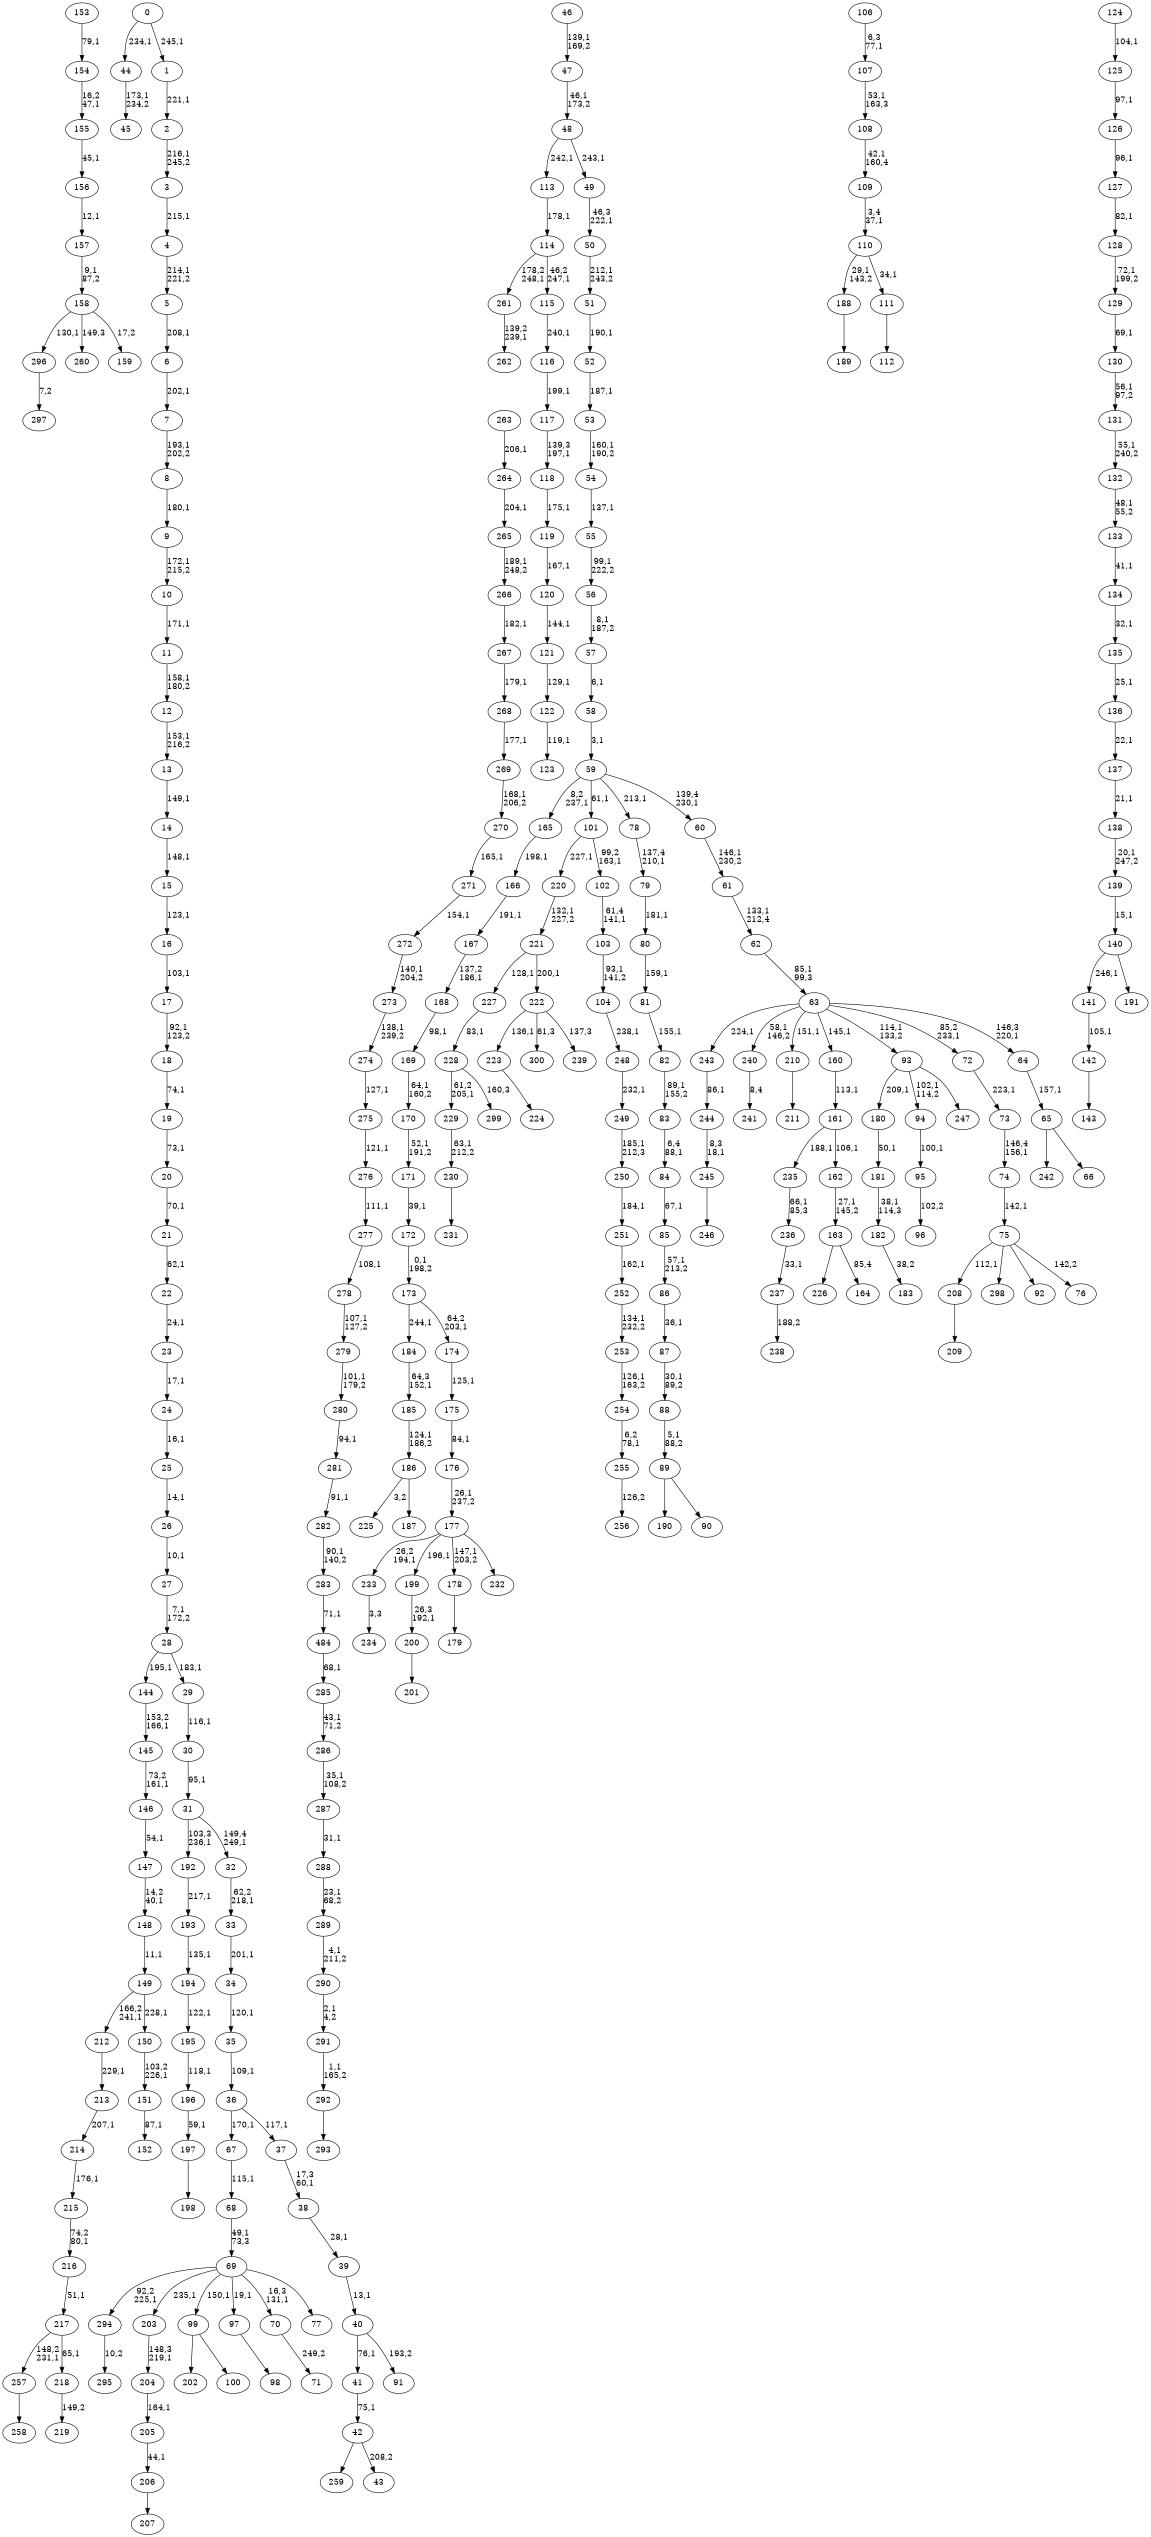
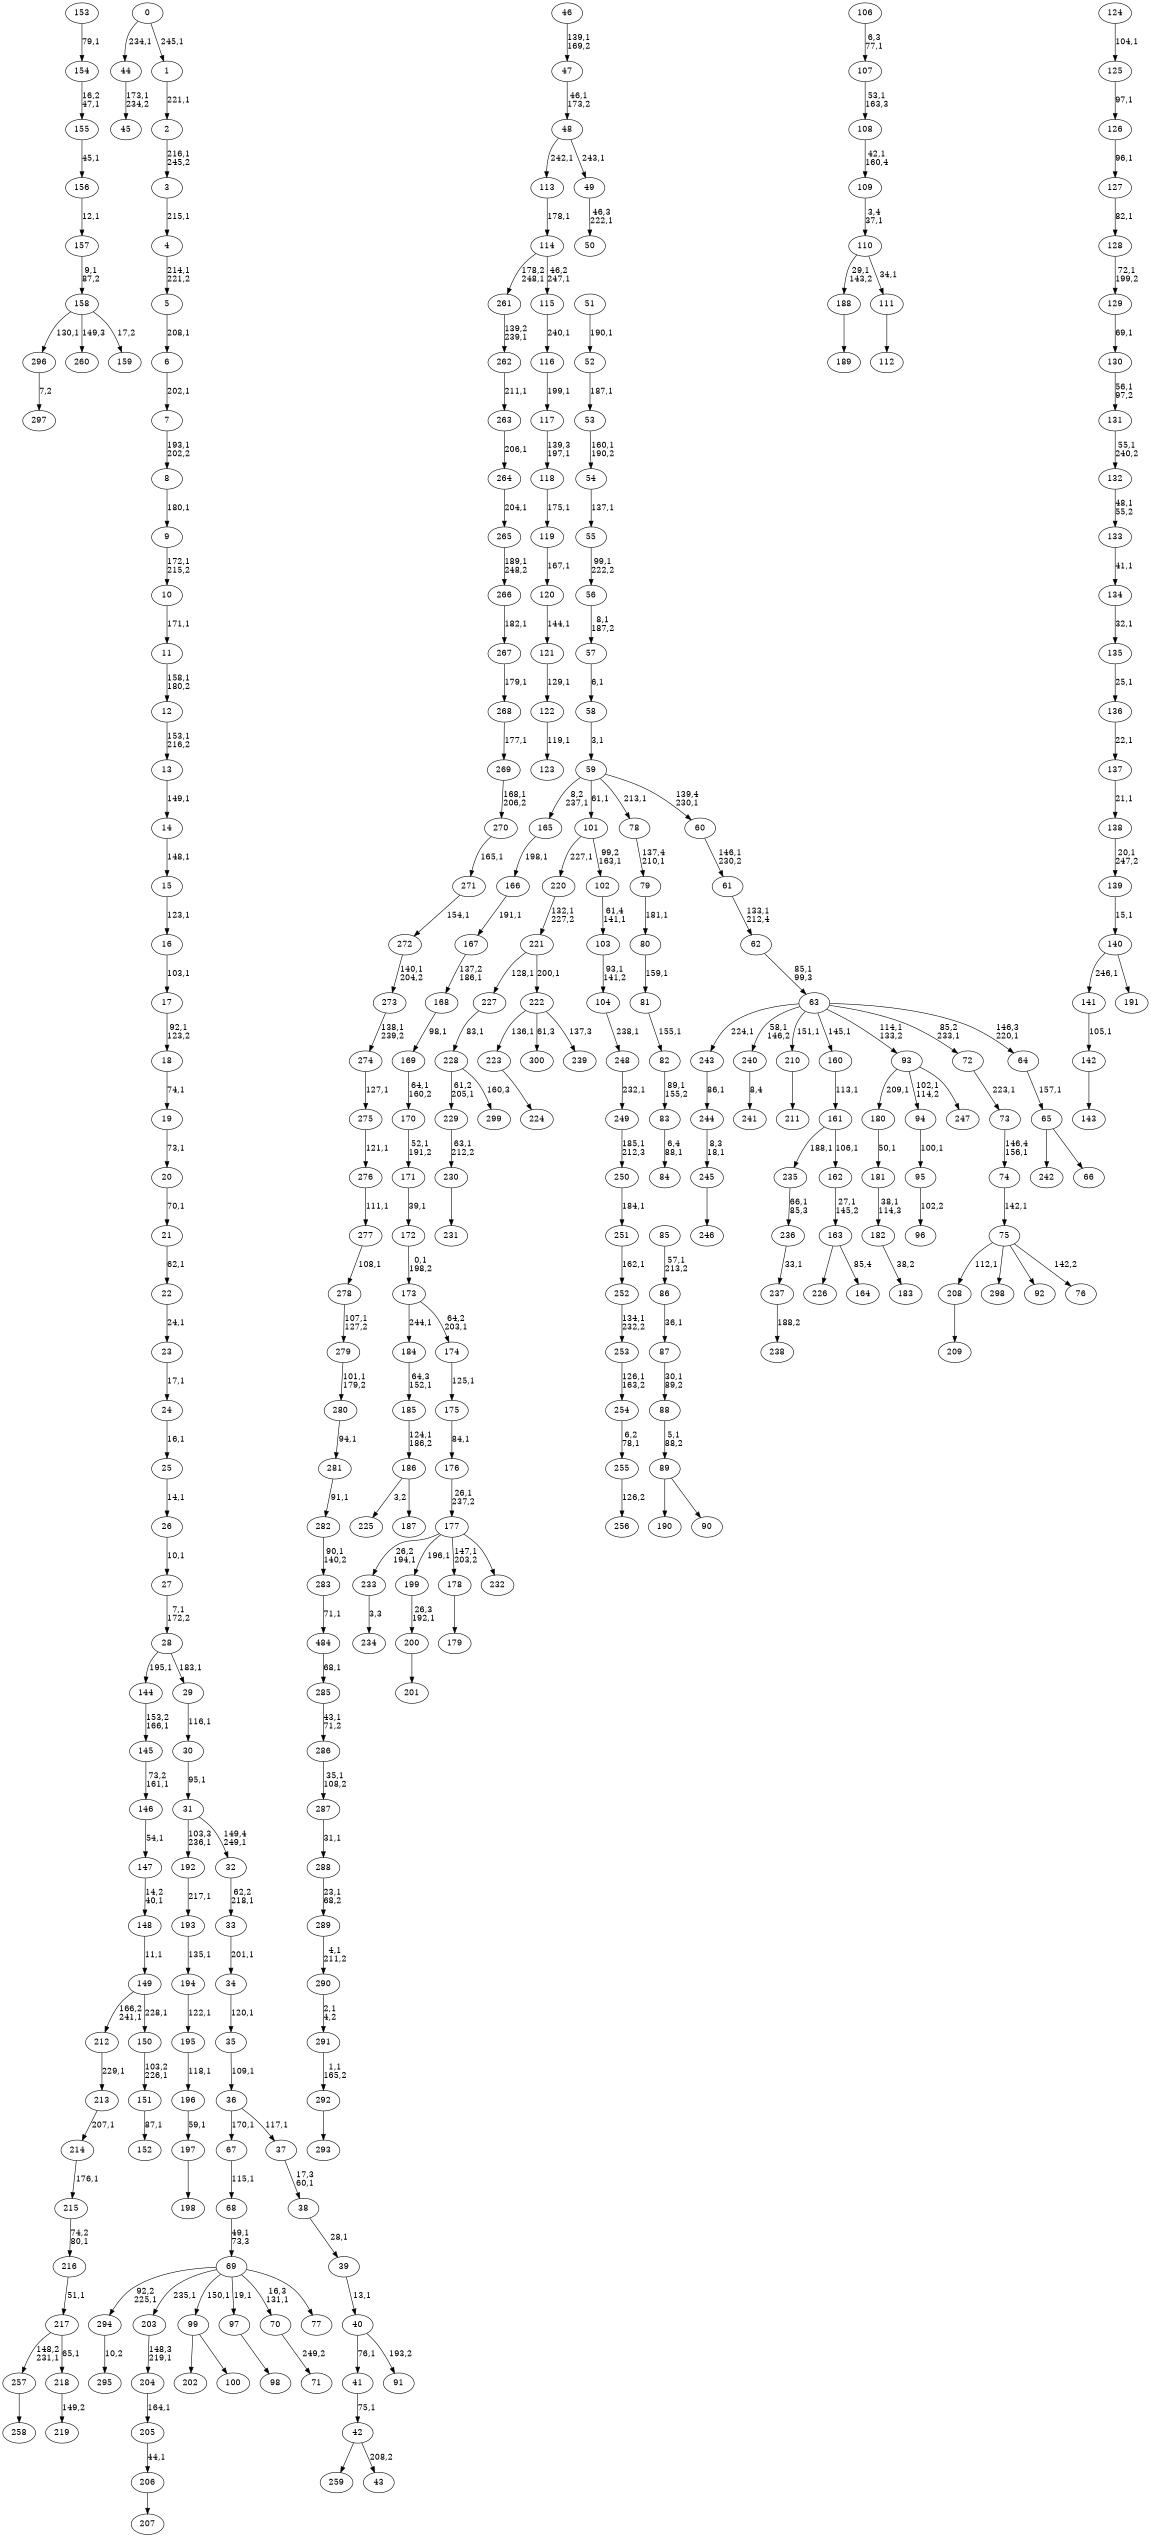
edge "50" -> "51": removed, label "212,1 243,2"
edge "262" -> "263": added, label "211,1"
edge "84" -> "85": removed, label "67,1"
